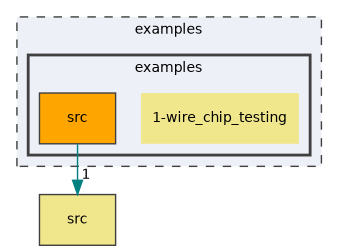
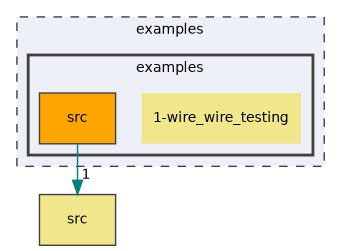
node "1-wire_chip_testing": label "1-wire_chip_testing" -> "1-wire_wire_testing"
